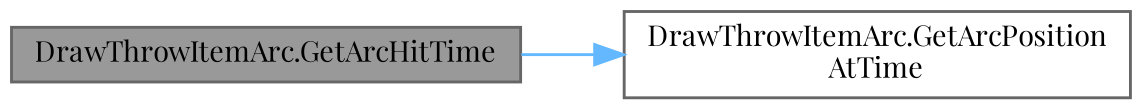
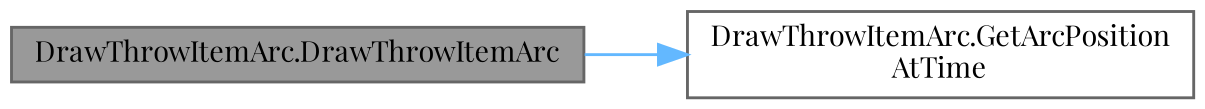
node "DrawThrowItemArc.GetArcHitTime": label "DrawThrowItemArc.GetArcHitTime" -> "DrawThrowItemArc.DrawThrowItemArc"
